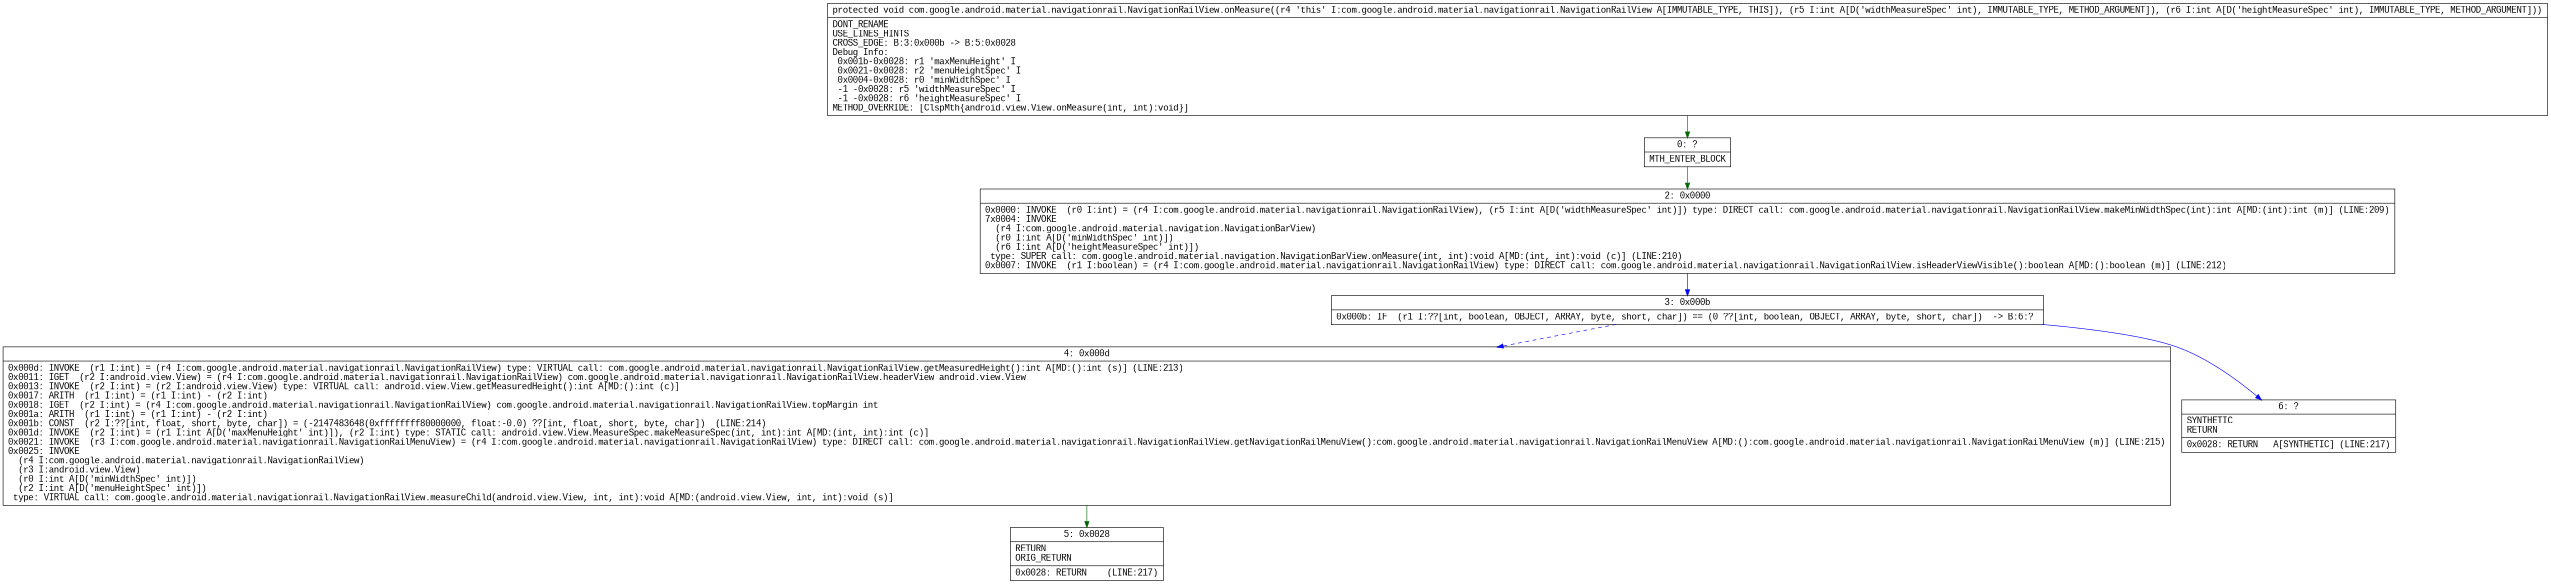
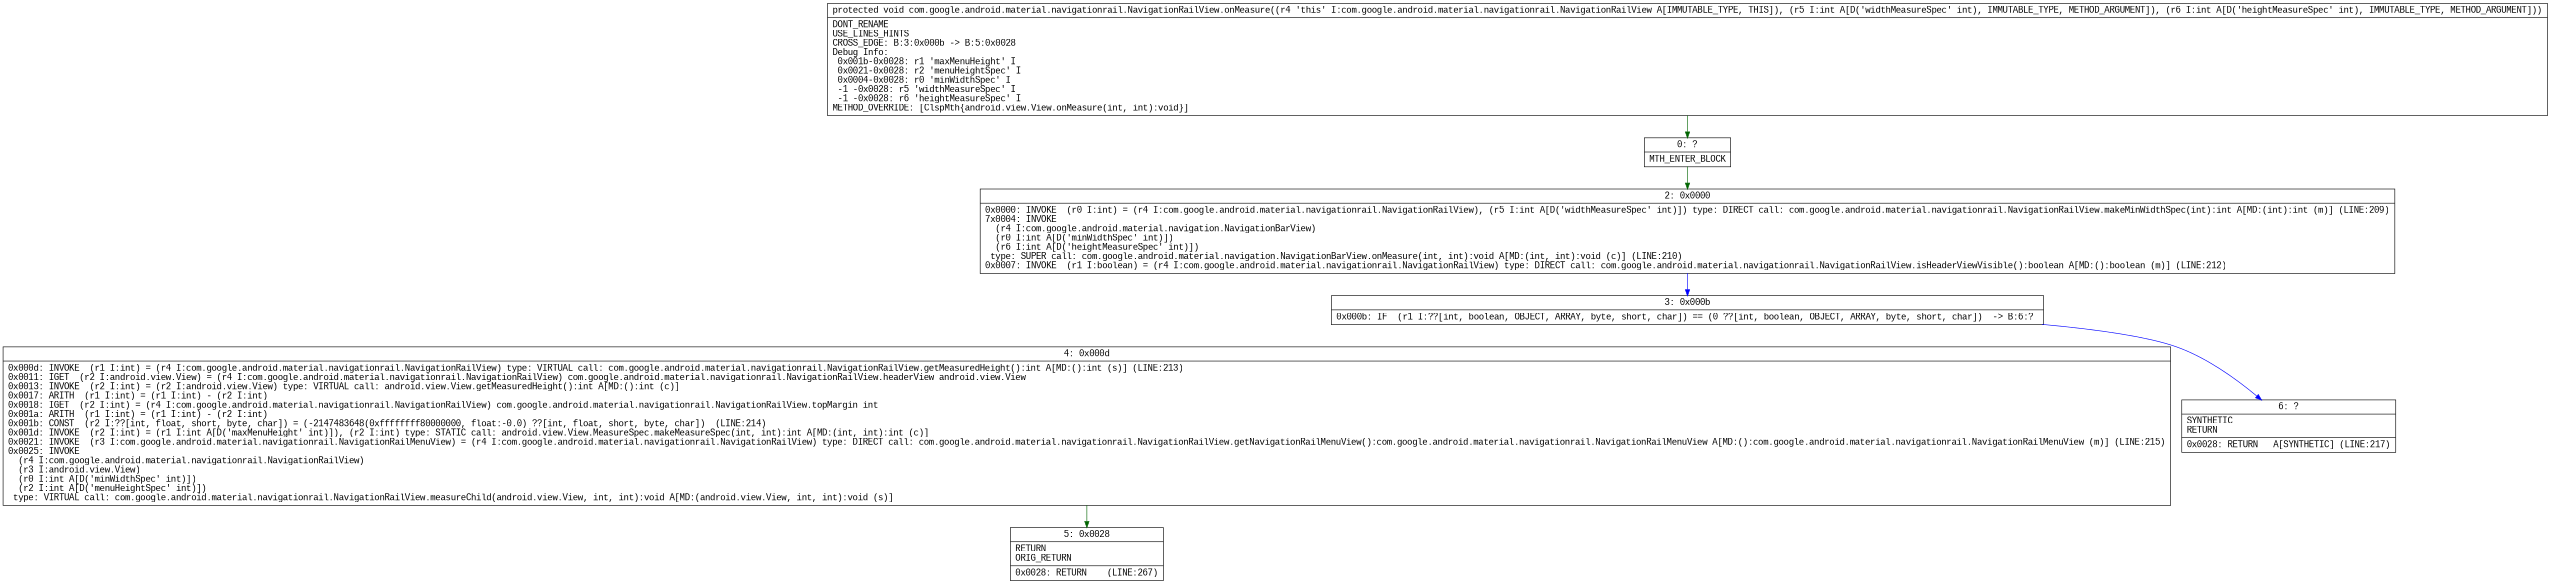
edge "3: 0x000b" -> "4: 0x000d": removed
node "5: 0x0028": text "0x0028: RETURN    (LINE:217)" -> "0x0028: RETURN    (LINE:267)"
